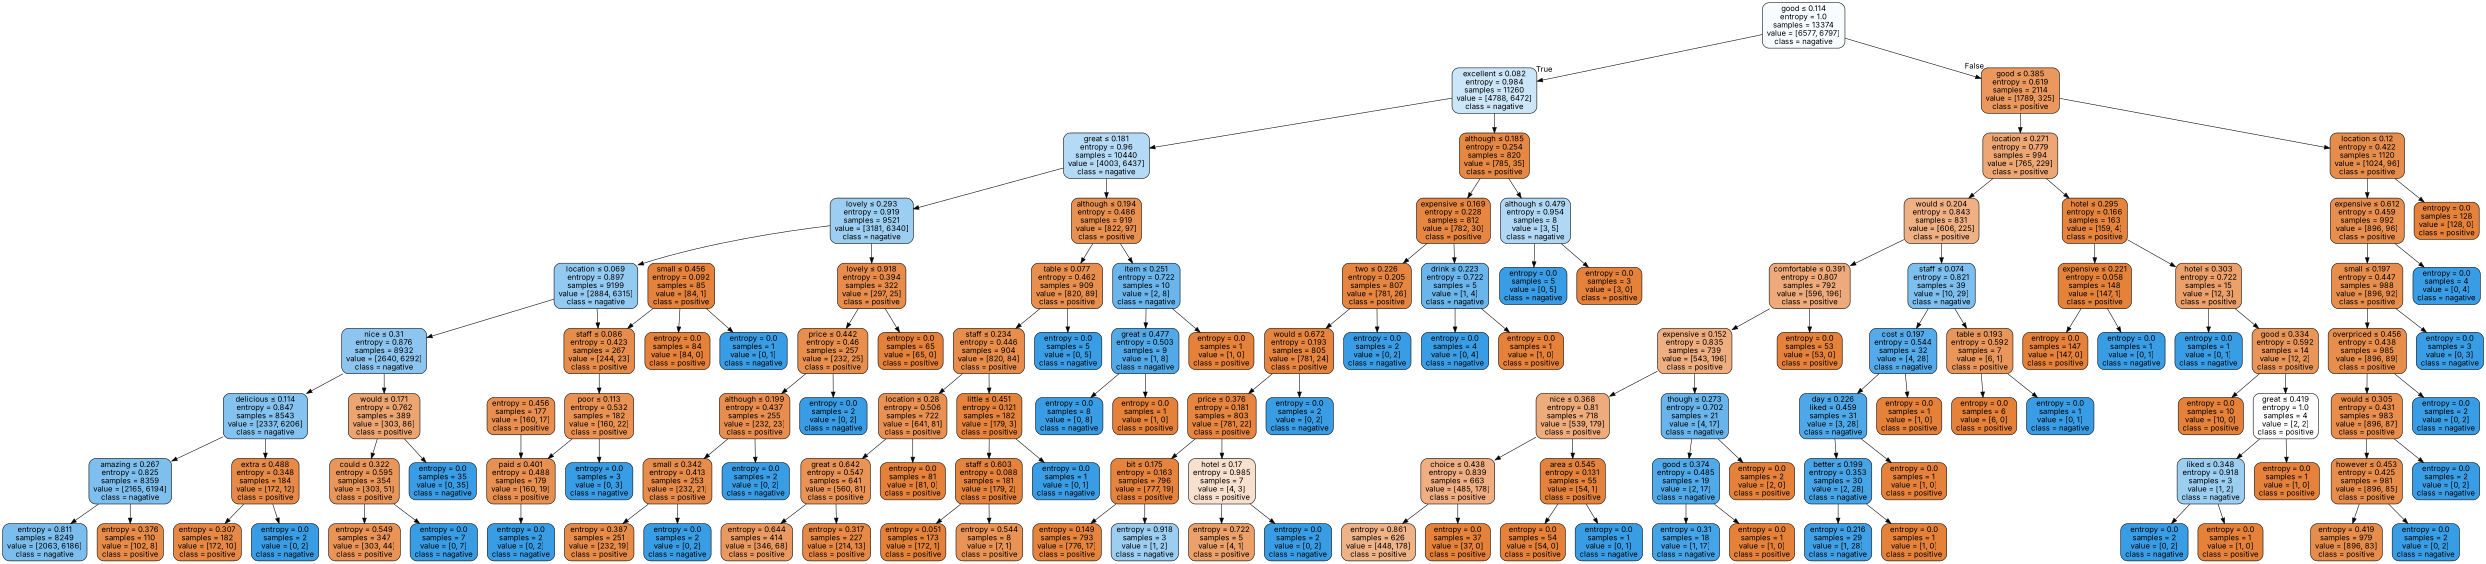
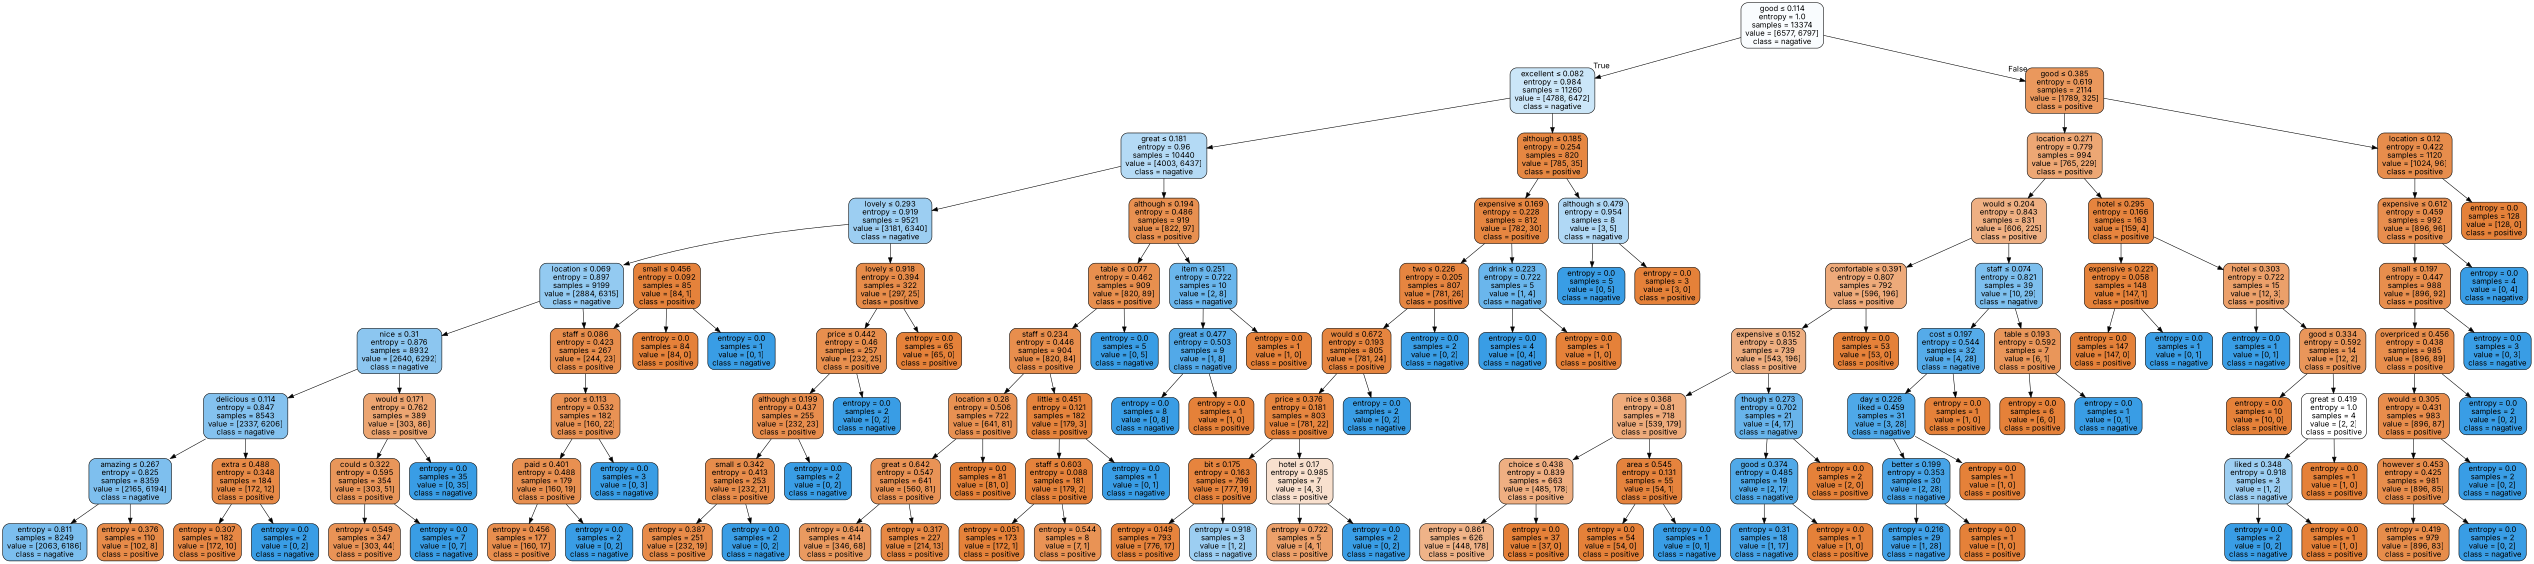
edge "entropy = 0.456" -> "paid ≤ 0.401": reversed
